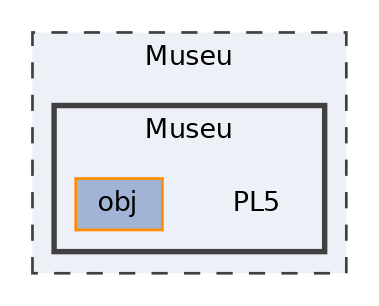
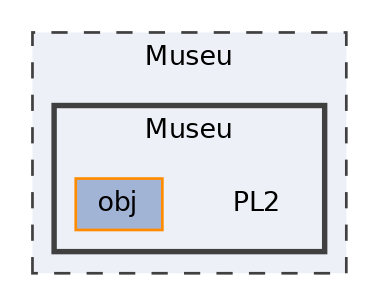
node "PL5": label "PL5" -> "PL2"
